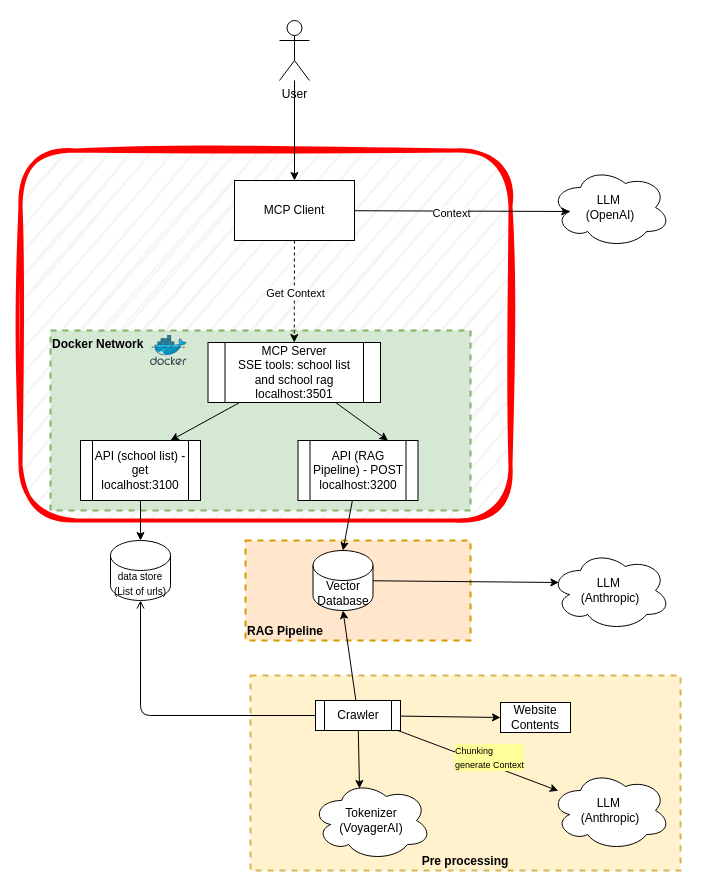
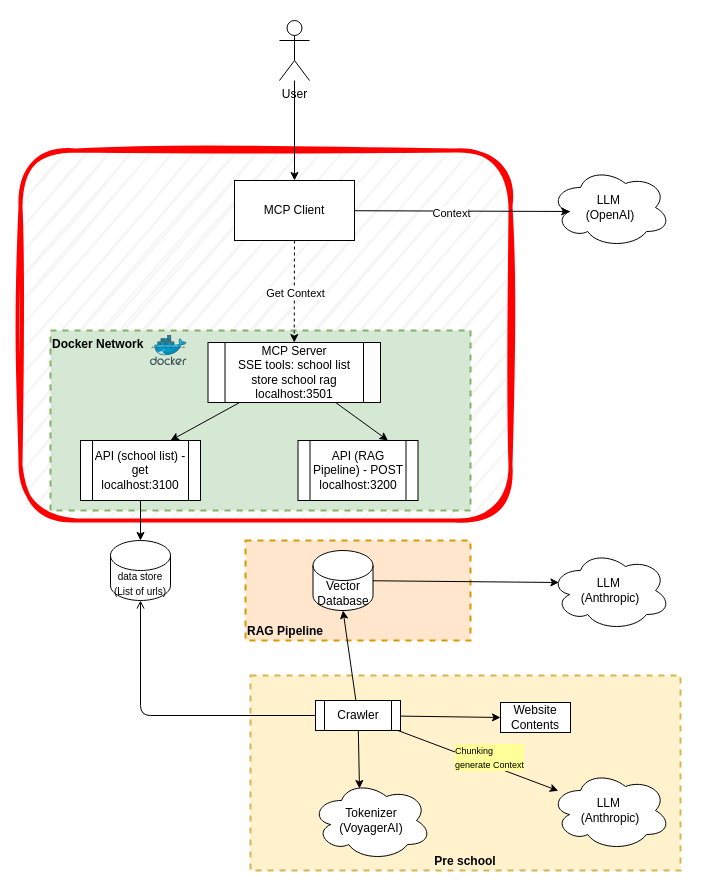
node "MCP Server SSE tools: school list and school rag localhost:3501": label "MCP Server SSE tools: school list and school rag localhost:3501" -> "MCP Server SSE tools: school list store school rag localhost:3501"
edge "API (RAG Pipeline) - POST localhost:3200" -> "Vector Database": removed
node "Pre processing": label "Pre processing" -> "Pre school"
